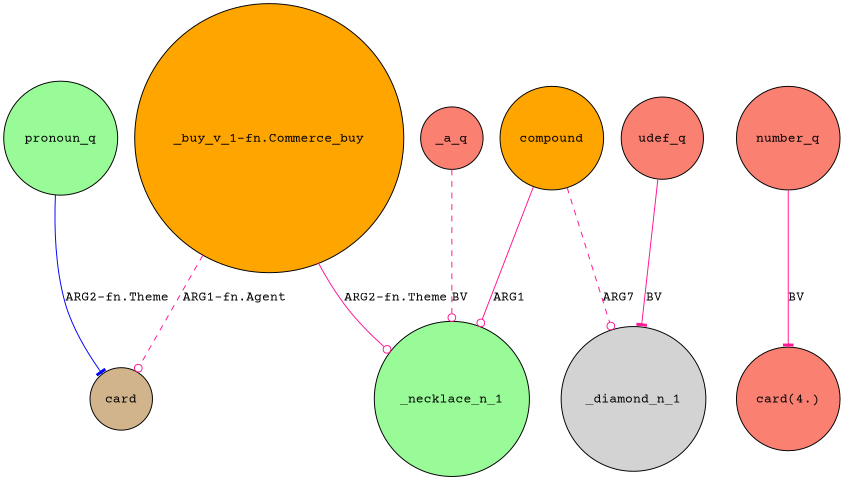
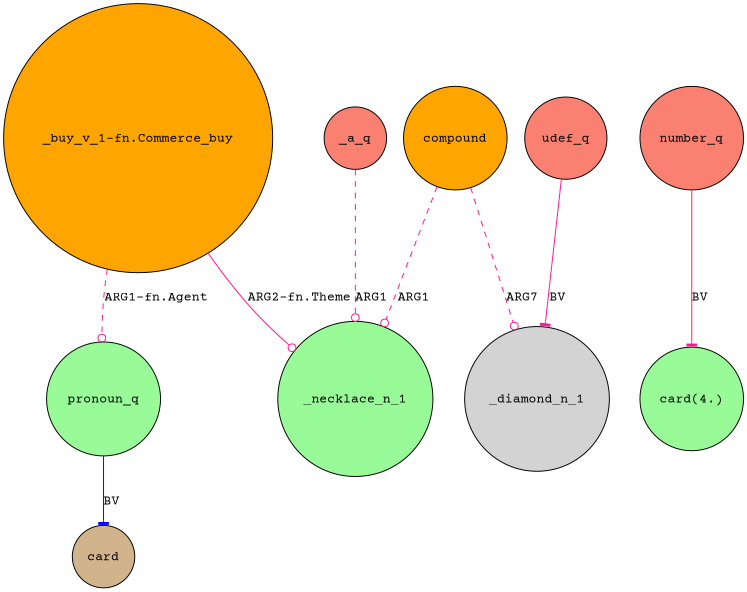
edge "compound" -> "_necklace_n_1": style solid -> dashed
edge "pronoun_q" -> "card": label "ARG2-fn.Theme" -> "BV"
edge "_a_q" -> "_necklace_n_1": label "BV" -> "ARG1"
edge "_buy_v_1-fn.Commerce_buy" -> "card": now "_buy_v_1-fn.Commerce_buy" -> "pronoun_q"
node "card(4.)": fillcolor salmon -> palegreen
